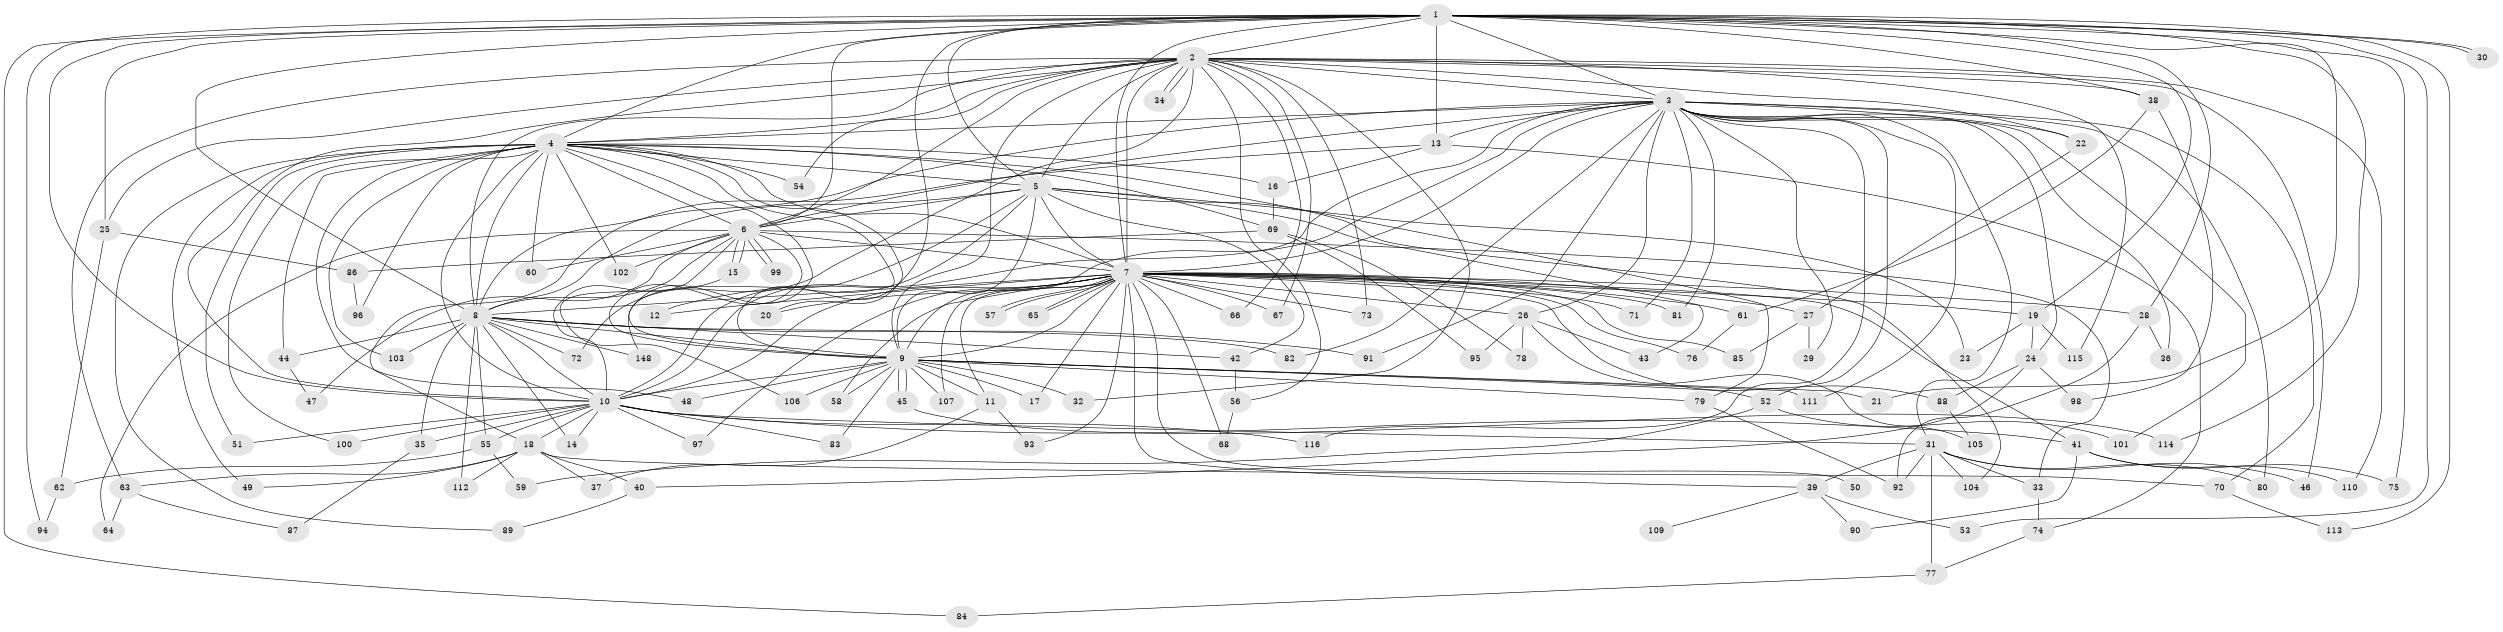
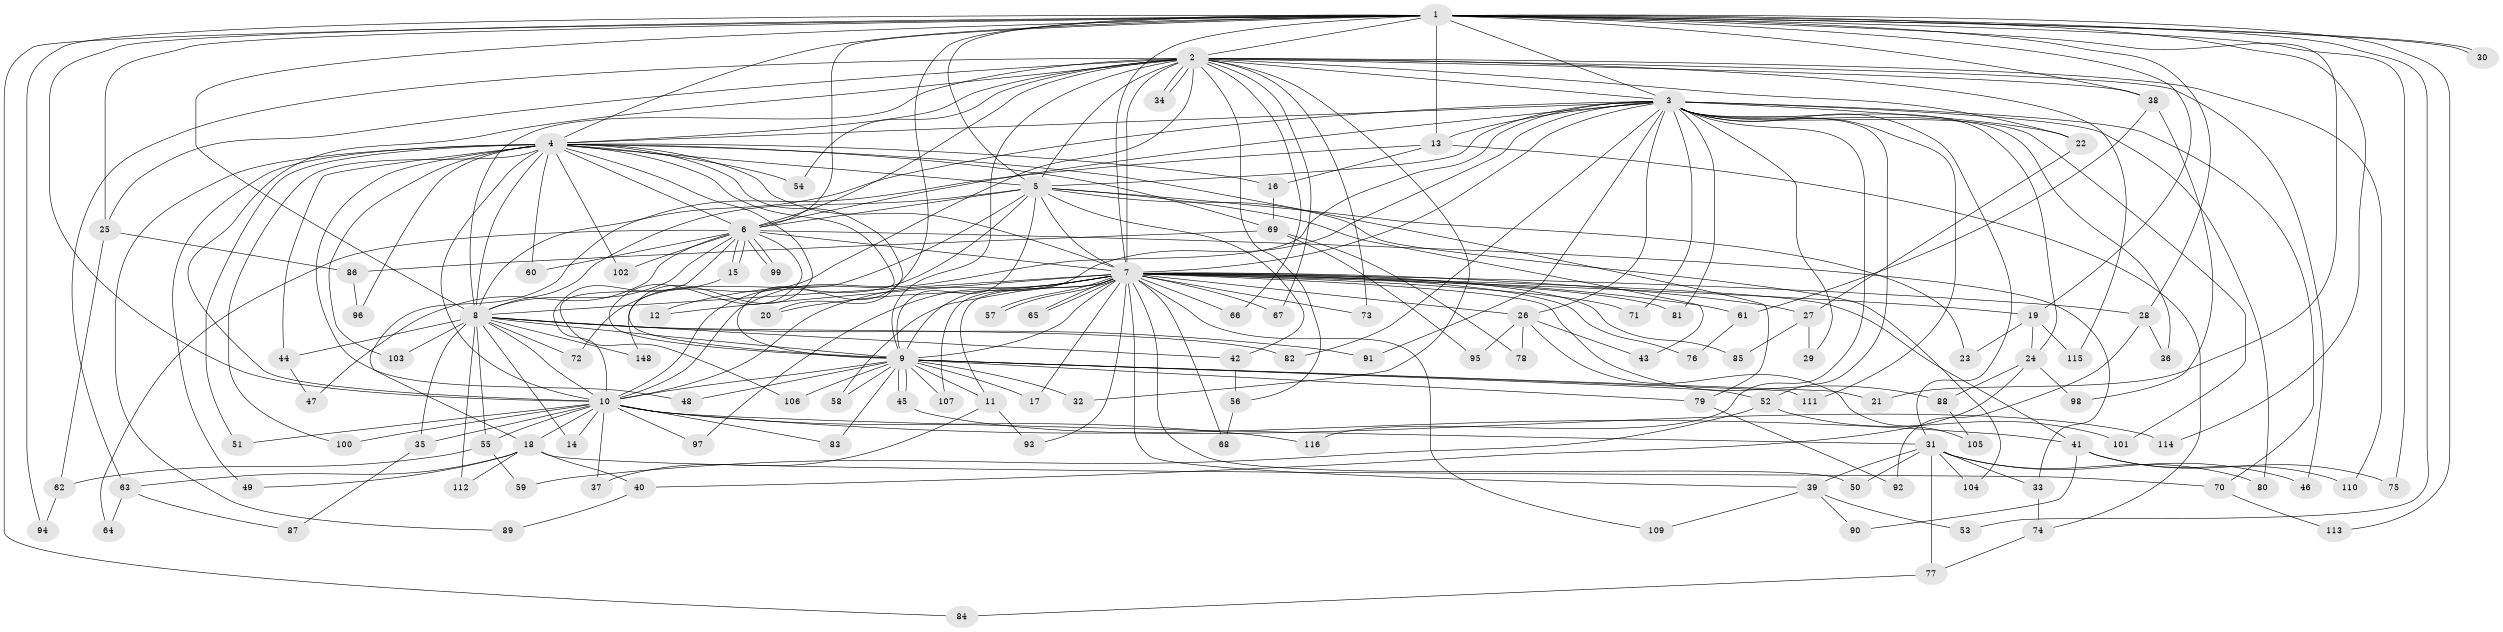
edge "3" -- "5": added
edge "7" -- "109": added
edge "18" -- "37": now "10" -- "37"
edge "31" -- "92": now "31" -- "50"
